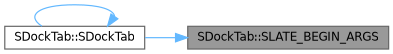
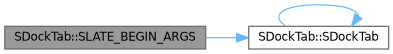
edge "SDockTab::SDockTab" -> "SDockTab::SLATE_BEGIN_ARGS": reversed
